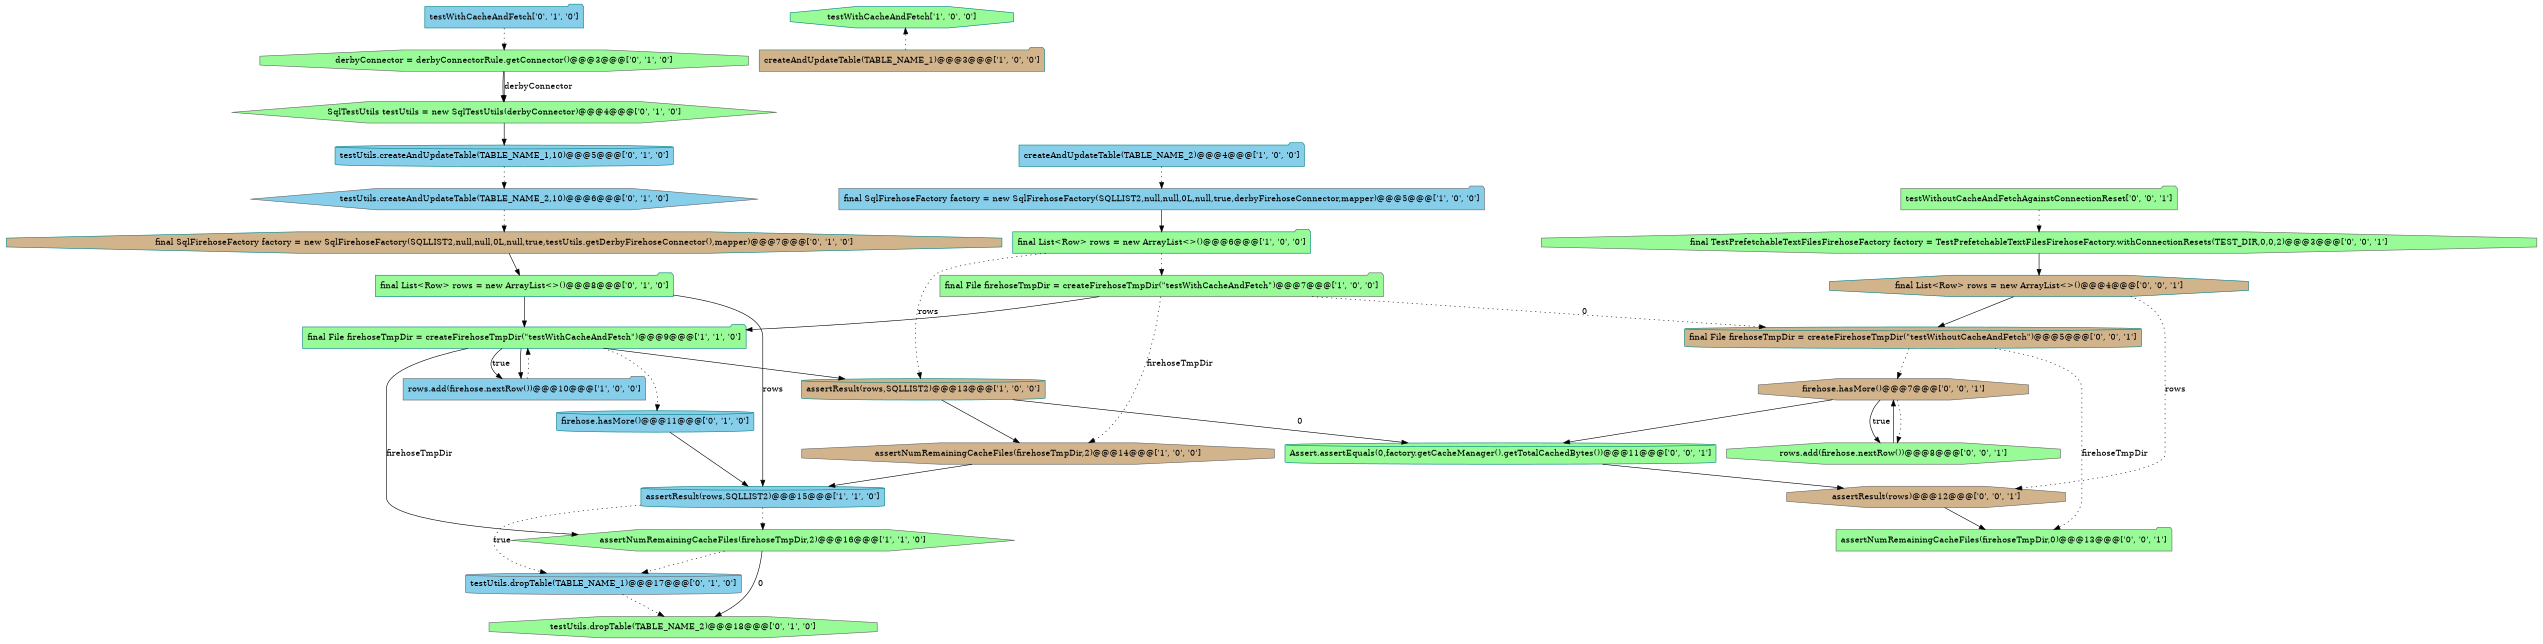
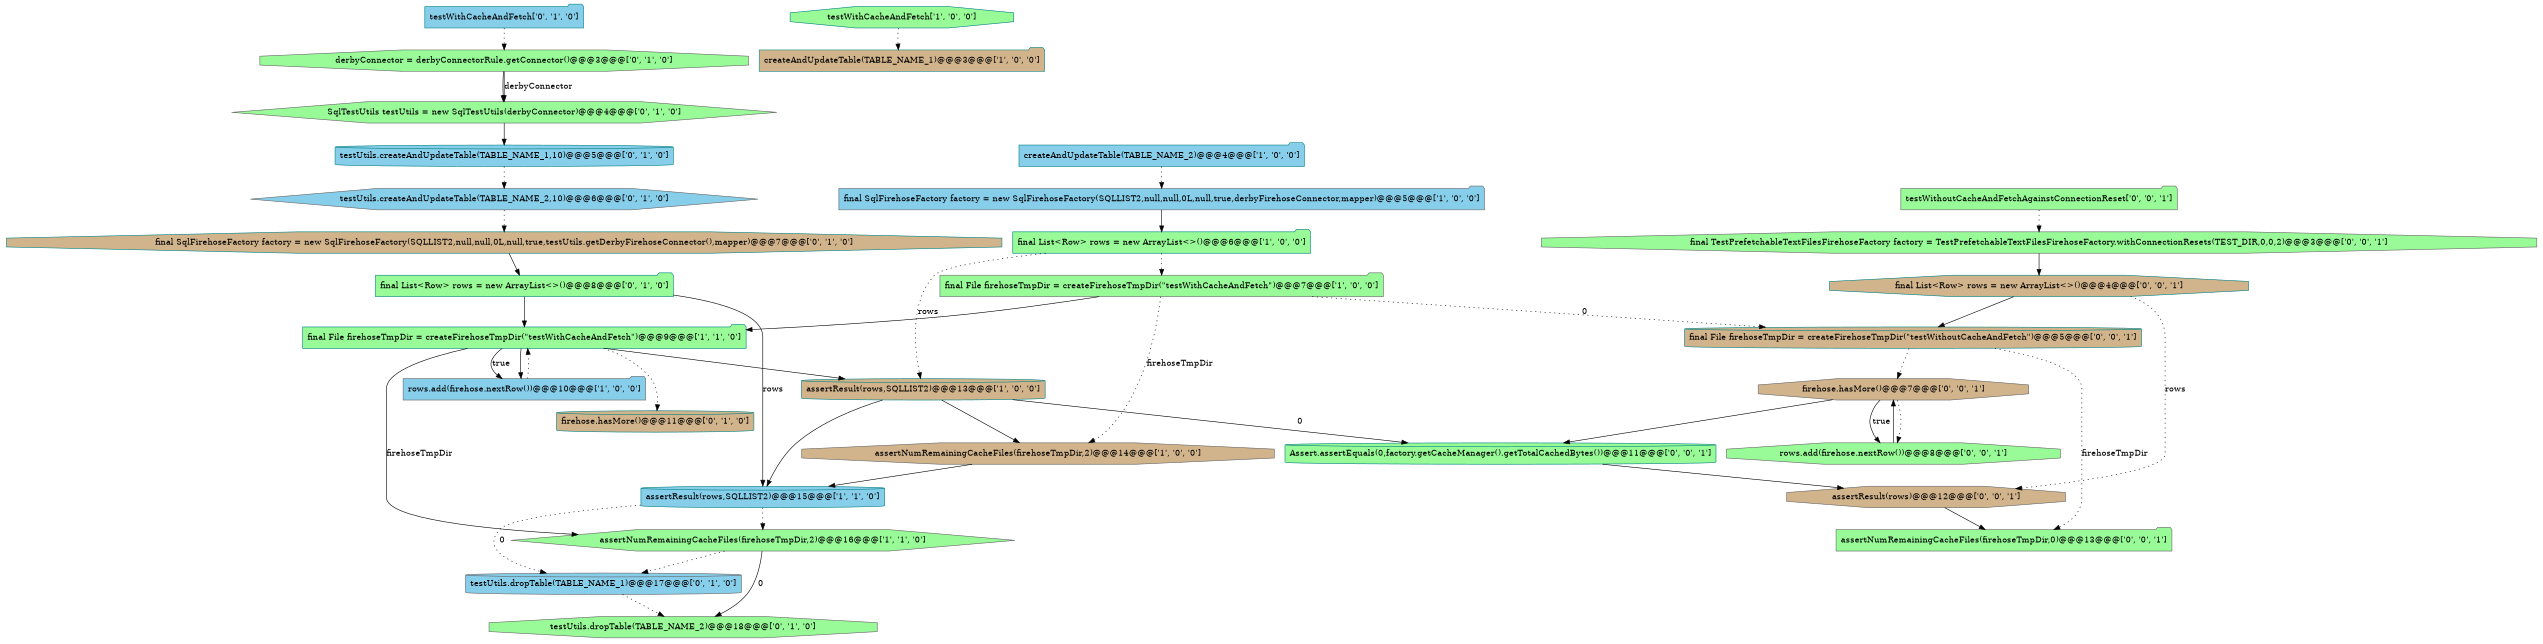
edge "createAndUpdateTable(TABLE_NAME_1)@@@3@@@['1', '0', '0']" -> "testWithCacheAndFetch['1', '0', '0']": reversed
node "firehose.hasMore()@@@11@@@['0', '1', '0']": fillcolor skyblue -> tan
edge "firehose.hasMore()@@@11@@@['0', '1', '0']" -> "assertResult(rows,SQLLIST2)@@@15@@@['1', '1', '0']": now "assertResult(rows,SQLLIST2)@@@13@@@['1', '0', '0']" -> "assertResult(rows,SQLLIST2)@@@15@@@['1', '1', '0']"
edge "assertResult(rows,SQLLIST2)@@@15@@@['1', '1', '0']" -> "testUtils.dropTable(TABLE_NAME_1)@@@17@@@['0', '1', '0']": label "true" -> "0"
